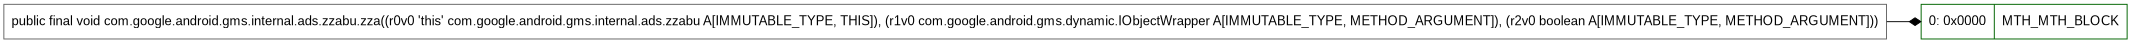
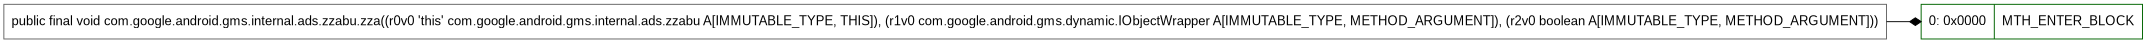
node "0: 0x0000": text "MTH_MTH_BLOCK" -> "MTH_ENTER_BLOCK"
